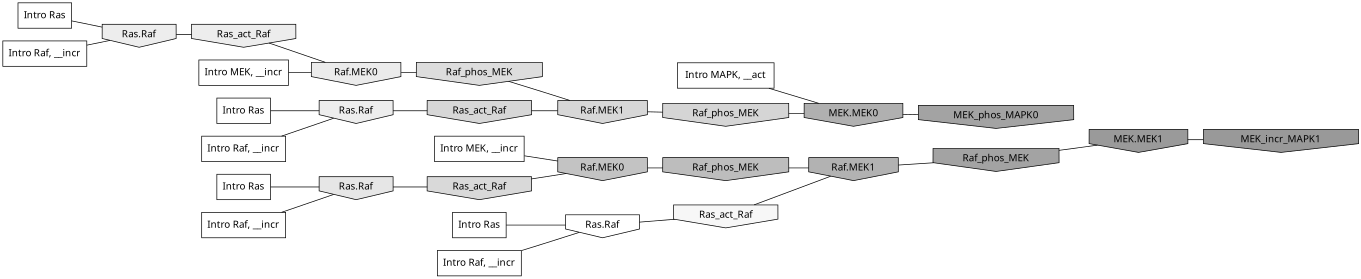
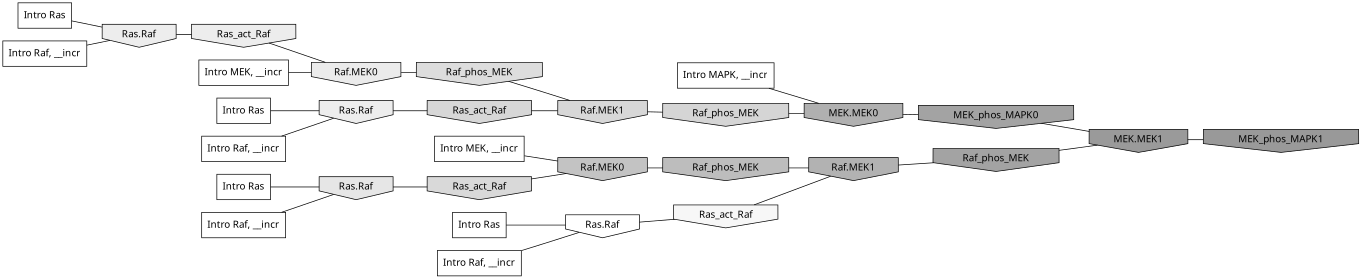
node "Intro MAPK, __act": label "Intro MAPK, __act" -> "Intro MAPK, __incr"
edge "MEK_phos_MAPK0" -- "MEK.MEK1": added
node "MEK_incr_MAPK1": label "MEK_incr_MAPK1" -> "MEK_phos_MAPK1"
